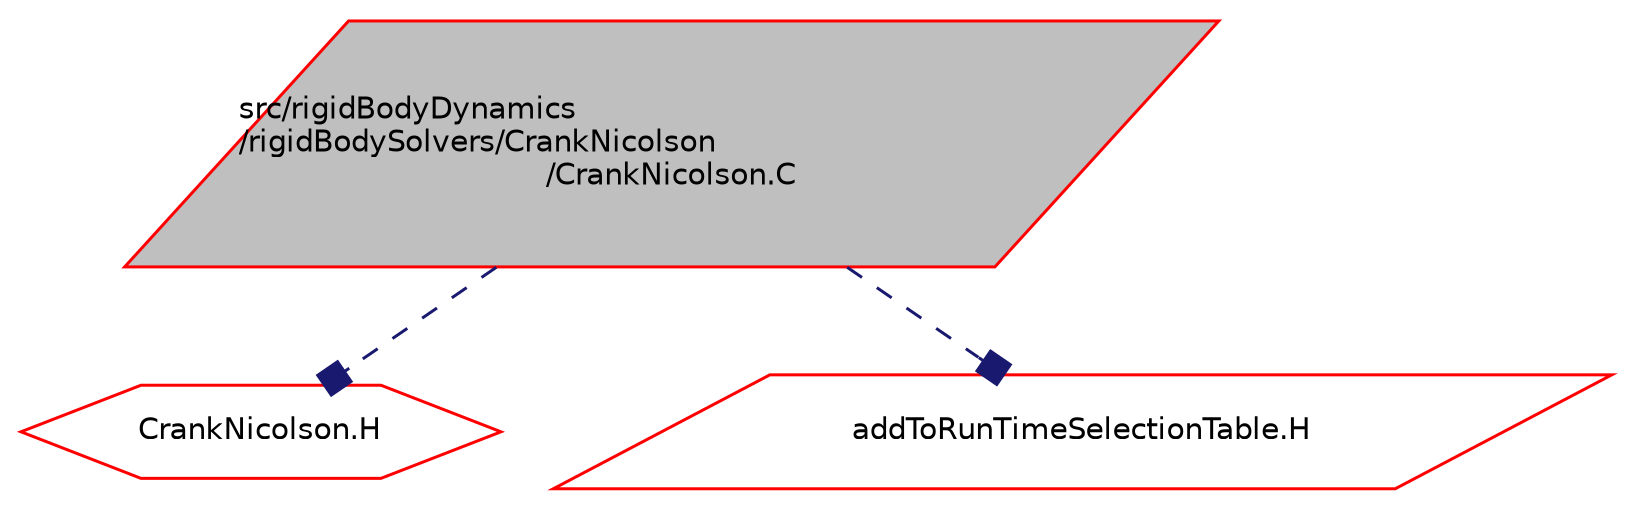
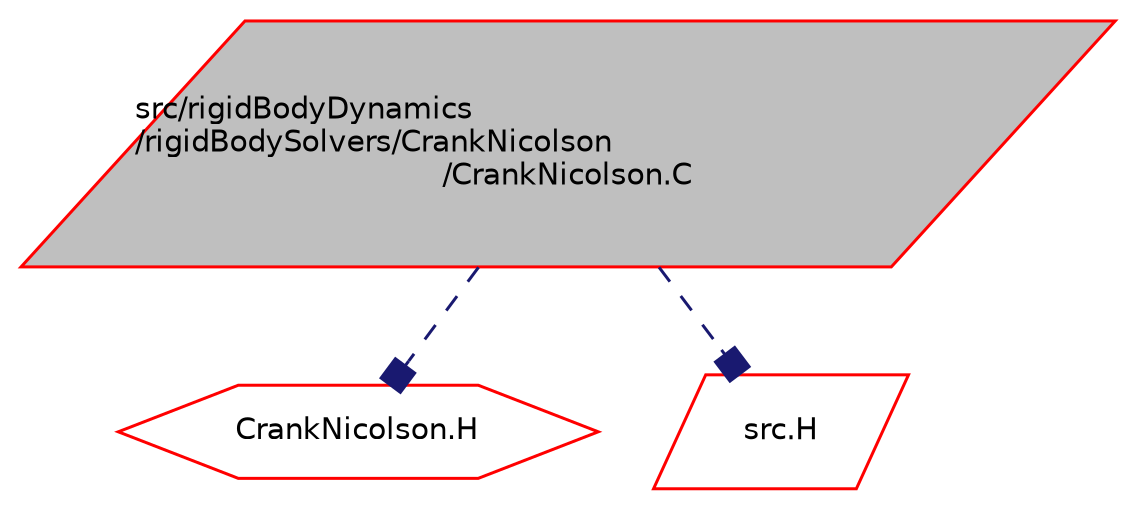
node "addToRunTimeSelectionTable.H": label "addToRunTimeSelectionTable.H" -> "src.H"
